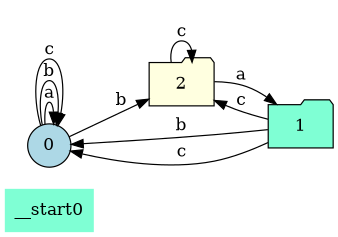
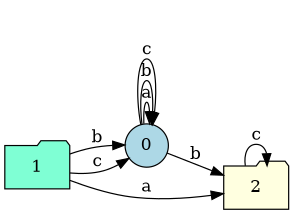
edge "2" -> "1": removed, label "a"
edge "1" -> "2": label "c" -> "a"
node "__start0": removed
